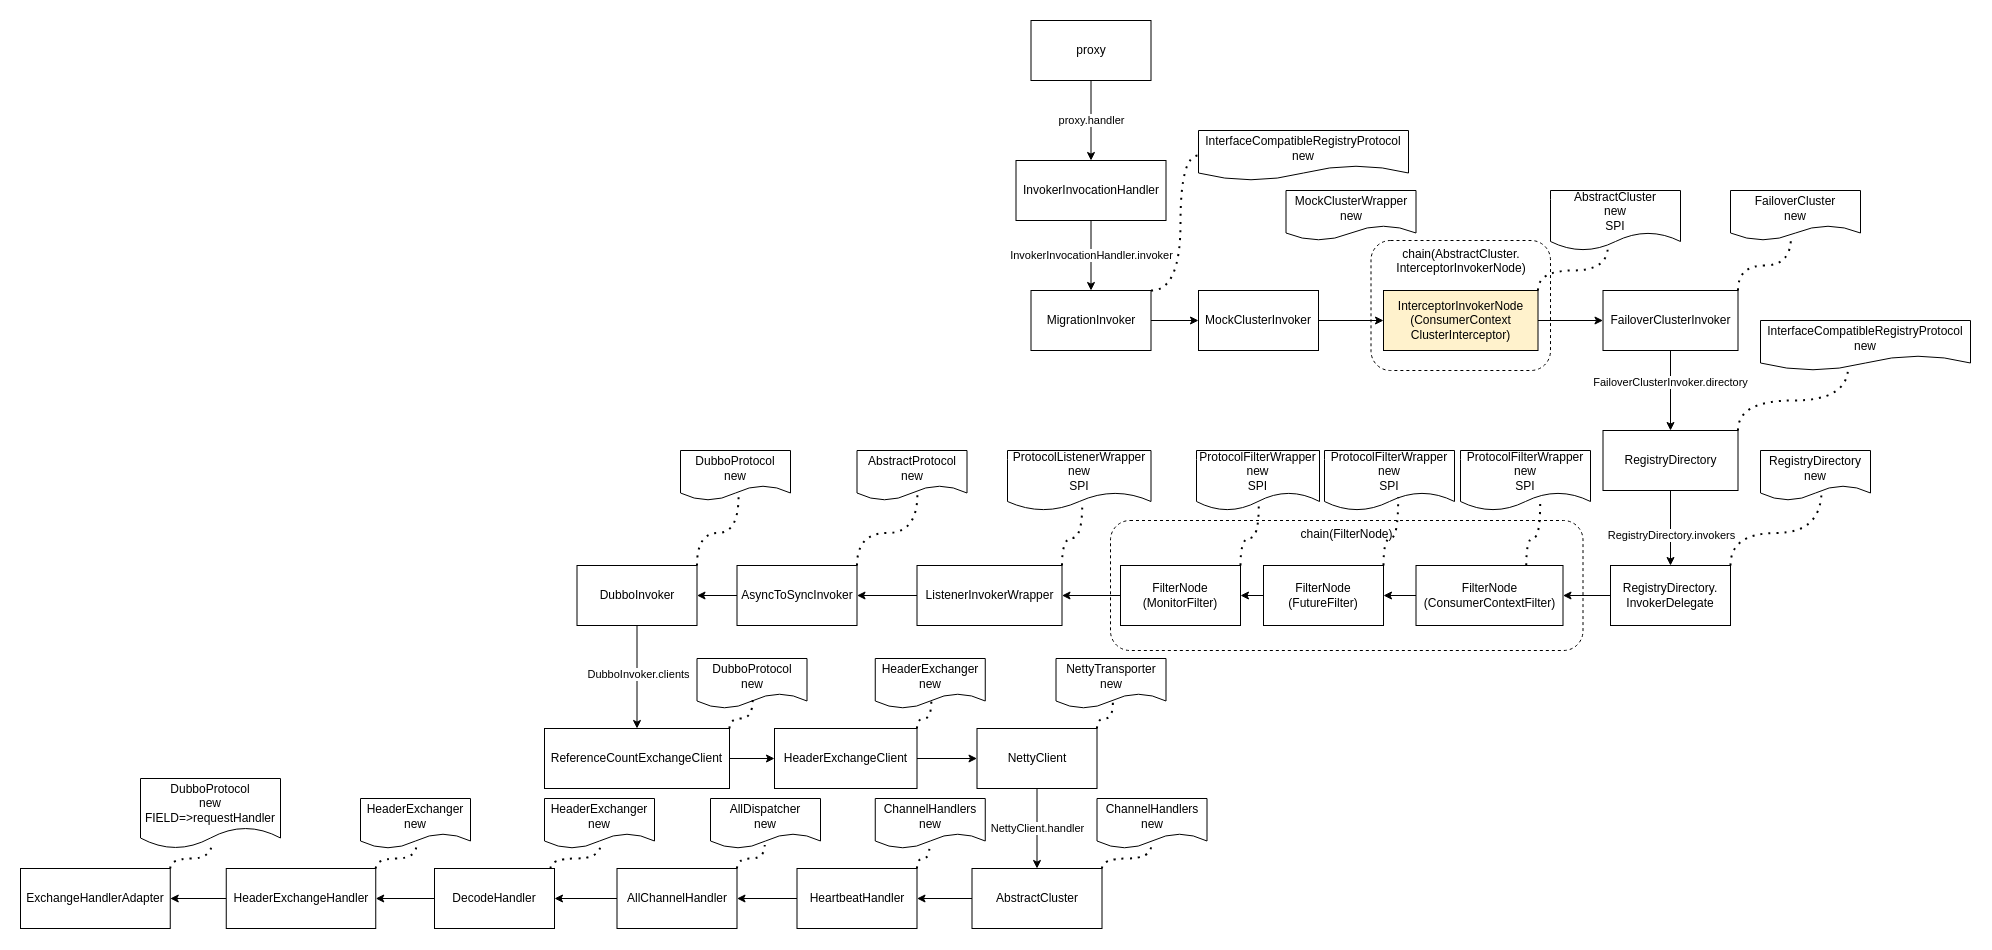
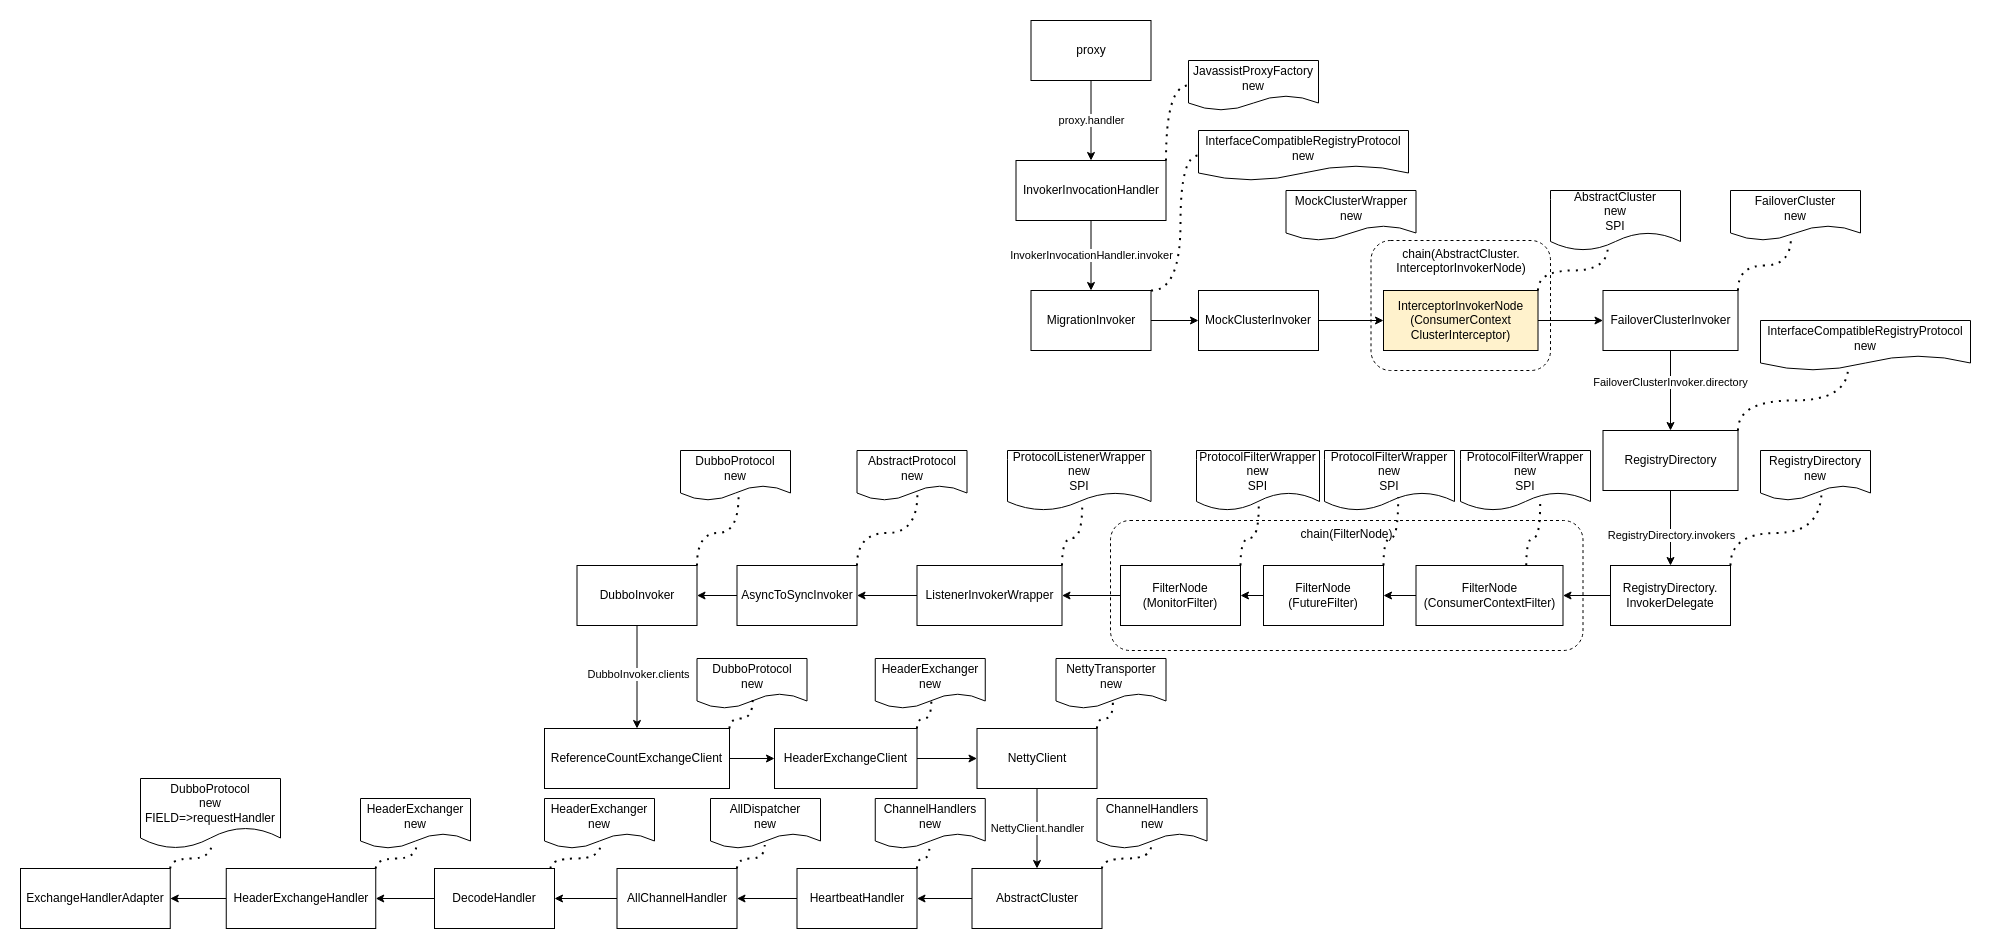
node "JavassistProxyFactorynew": added
edge "JavassistProxyFactorynew" -- "InvokerInvocationHandler": added
